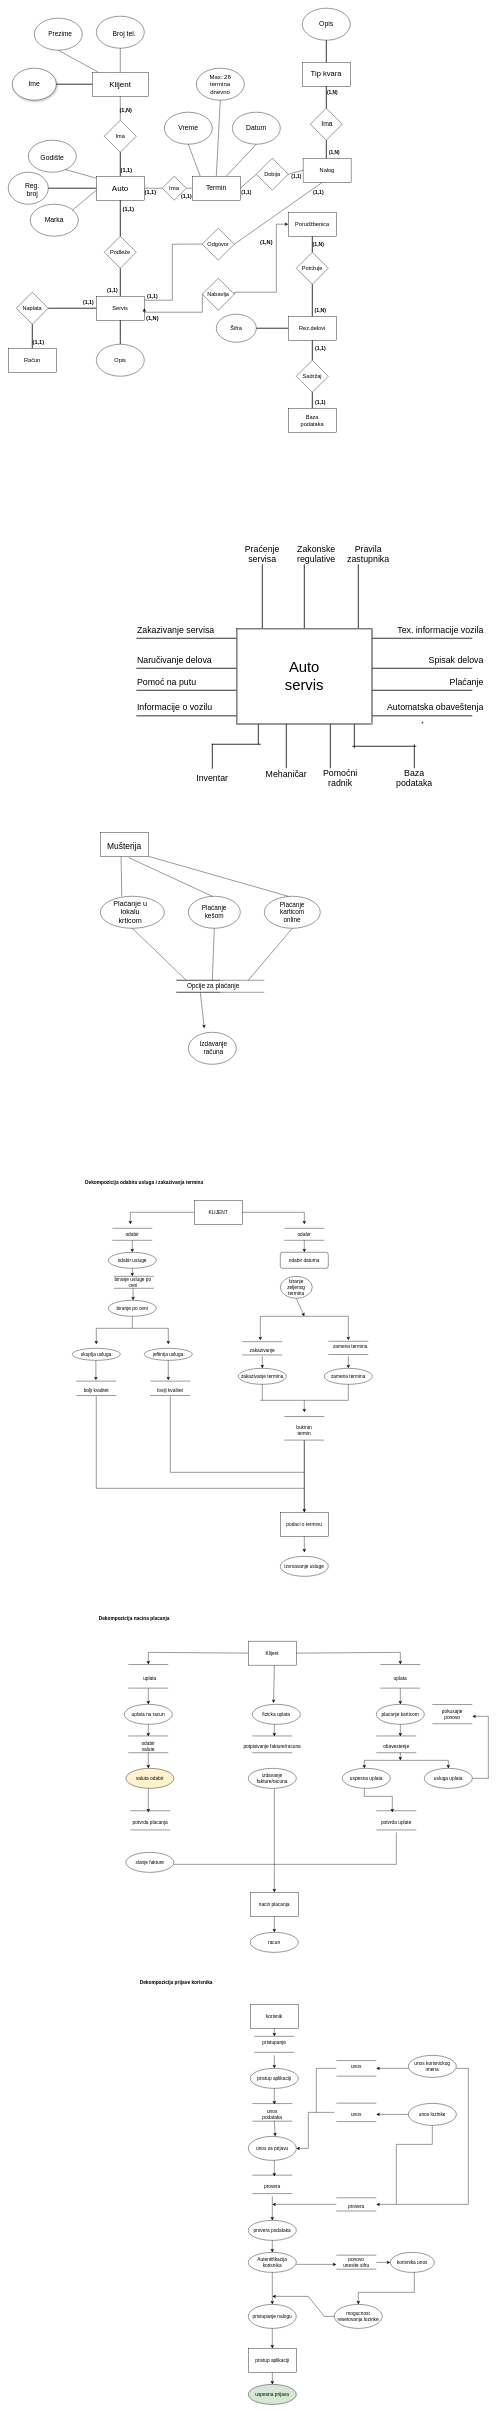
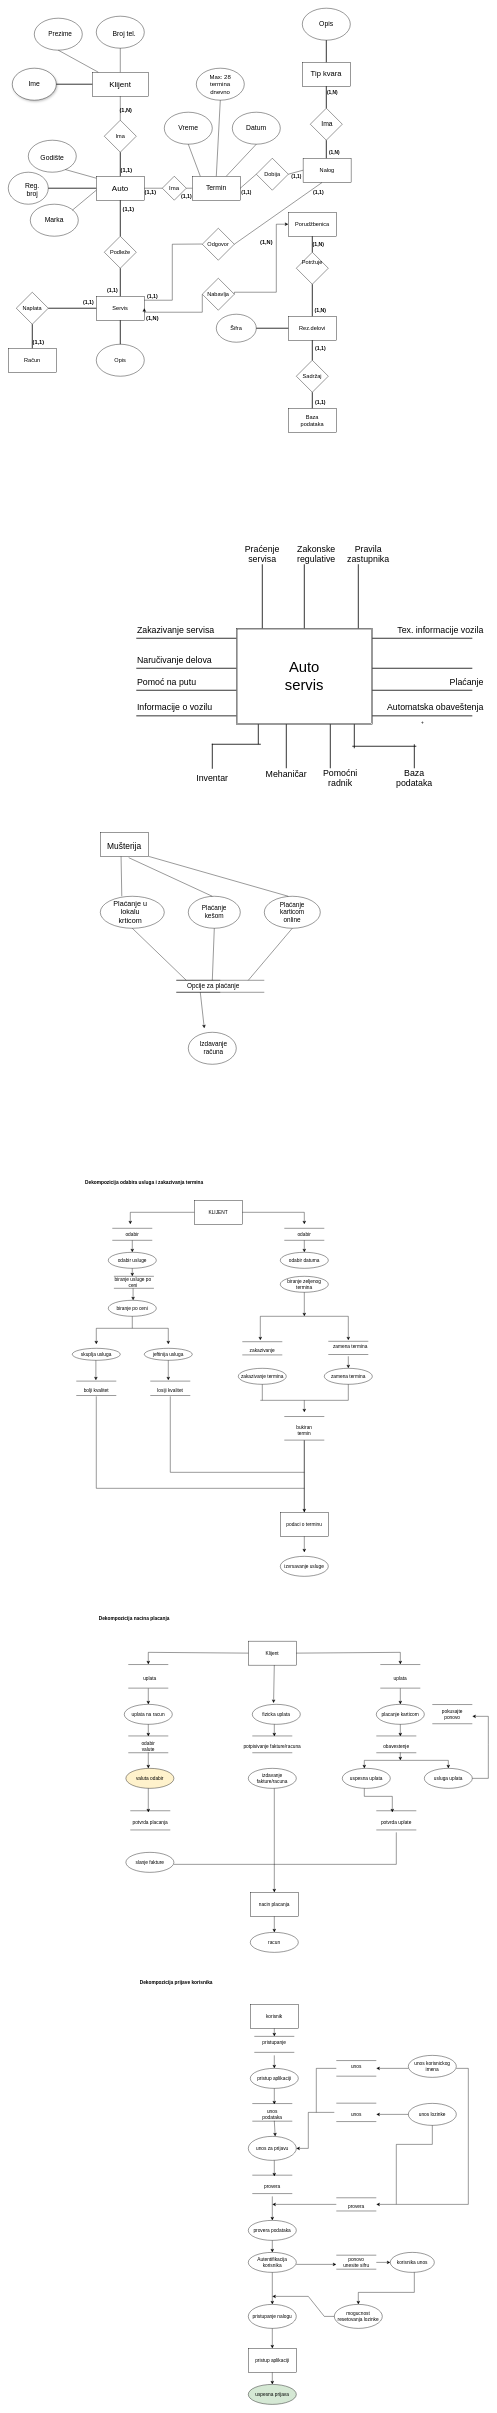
node "Potržuje": moved (312, 268) -> (312, 262)
node "Spisak delova": removed
node "odabir datuma": shape rounded rectangle -> ellipse
node "biranje zeljenog termina": size 32x22 -> 48x16
edge "zakazivanje" -> "zakazivanje termina": removed
